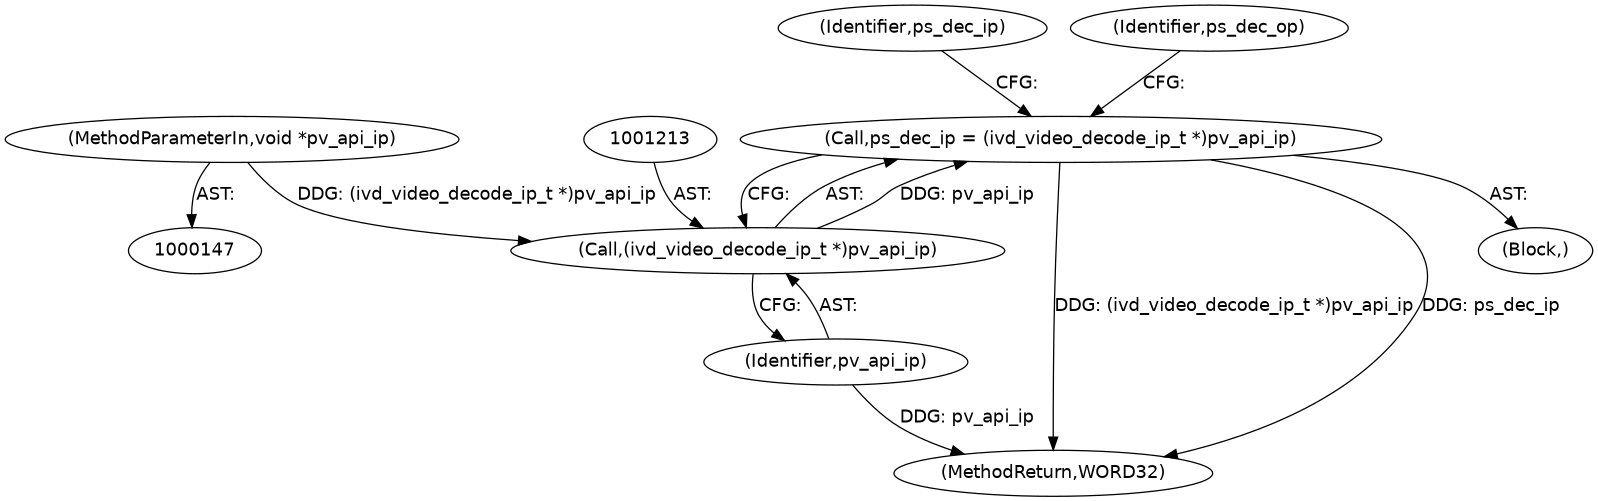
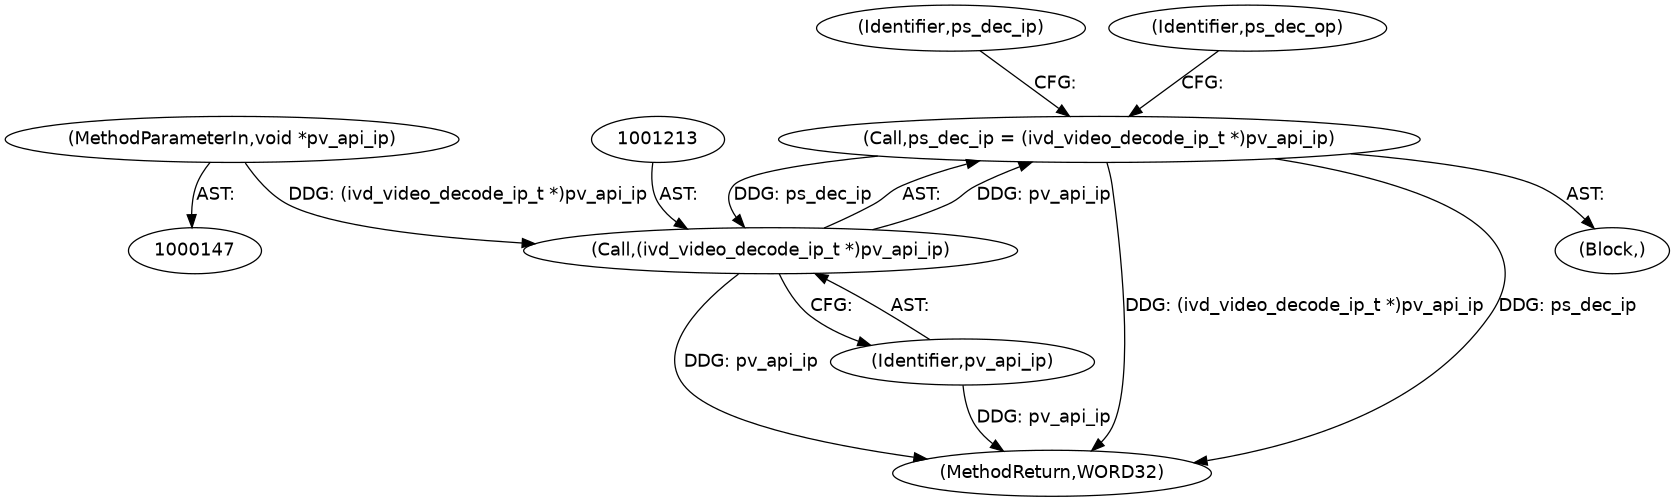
edge "(Call,ps_dec_ip = (ivd_video_decode_ip_t *)pv_api_ip)" -> "(Call,(ivd_video_decode_ip_t *)pv_api_ip)": label "CFG: " -> "DDG: ps_dec_ip"
edge "(Call,(ivd_video_decode_ip_t *)pv_api_ip)" -> "(MethodReturn,WORD32)": added, label "DDG: pv_api_ip"
